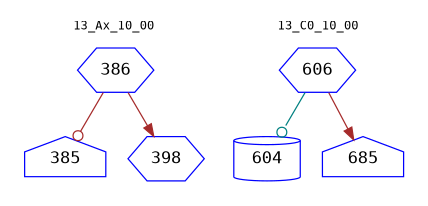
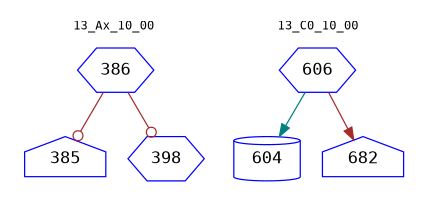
edge "606" -> "604": arrowhead odot -> normal
edge "386" -> "398": arrowhead normal -> odot
node "685": label "685" -> "682"
